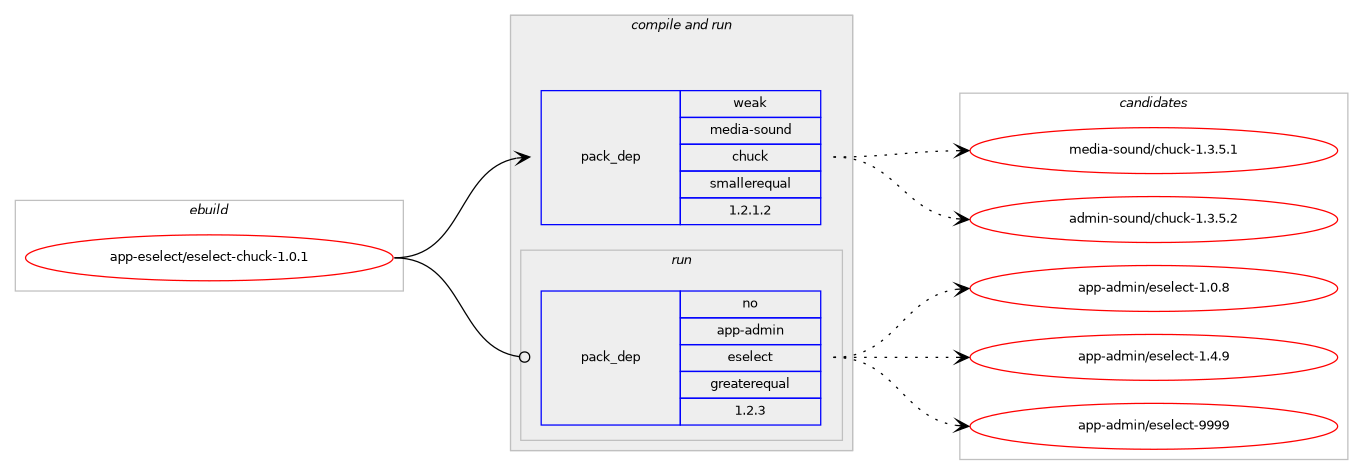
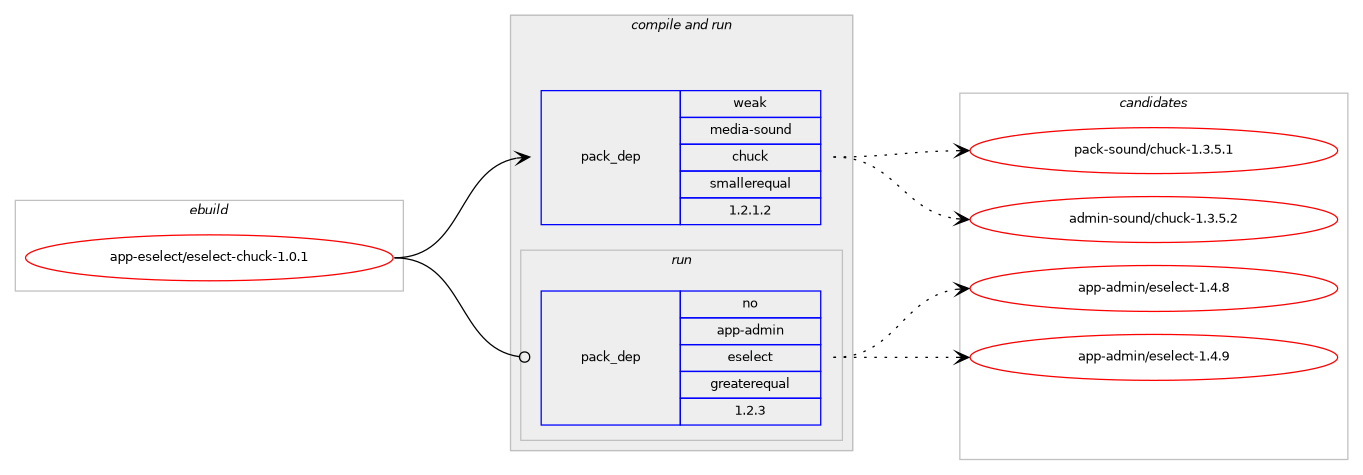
node "media-sound/chuck-1.3.5.1": label "media-sound/chuck-1.3.5.1" -> "pack-sound/chuck-1.3.5.1"
node "app-admin/eselect-1.0.8": label "app-admin/eselect-1.0.8" -> "app-admin/eselect-1.4.8"
node "app-admin/eselect-9999": removed
